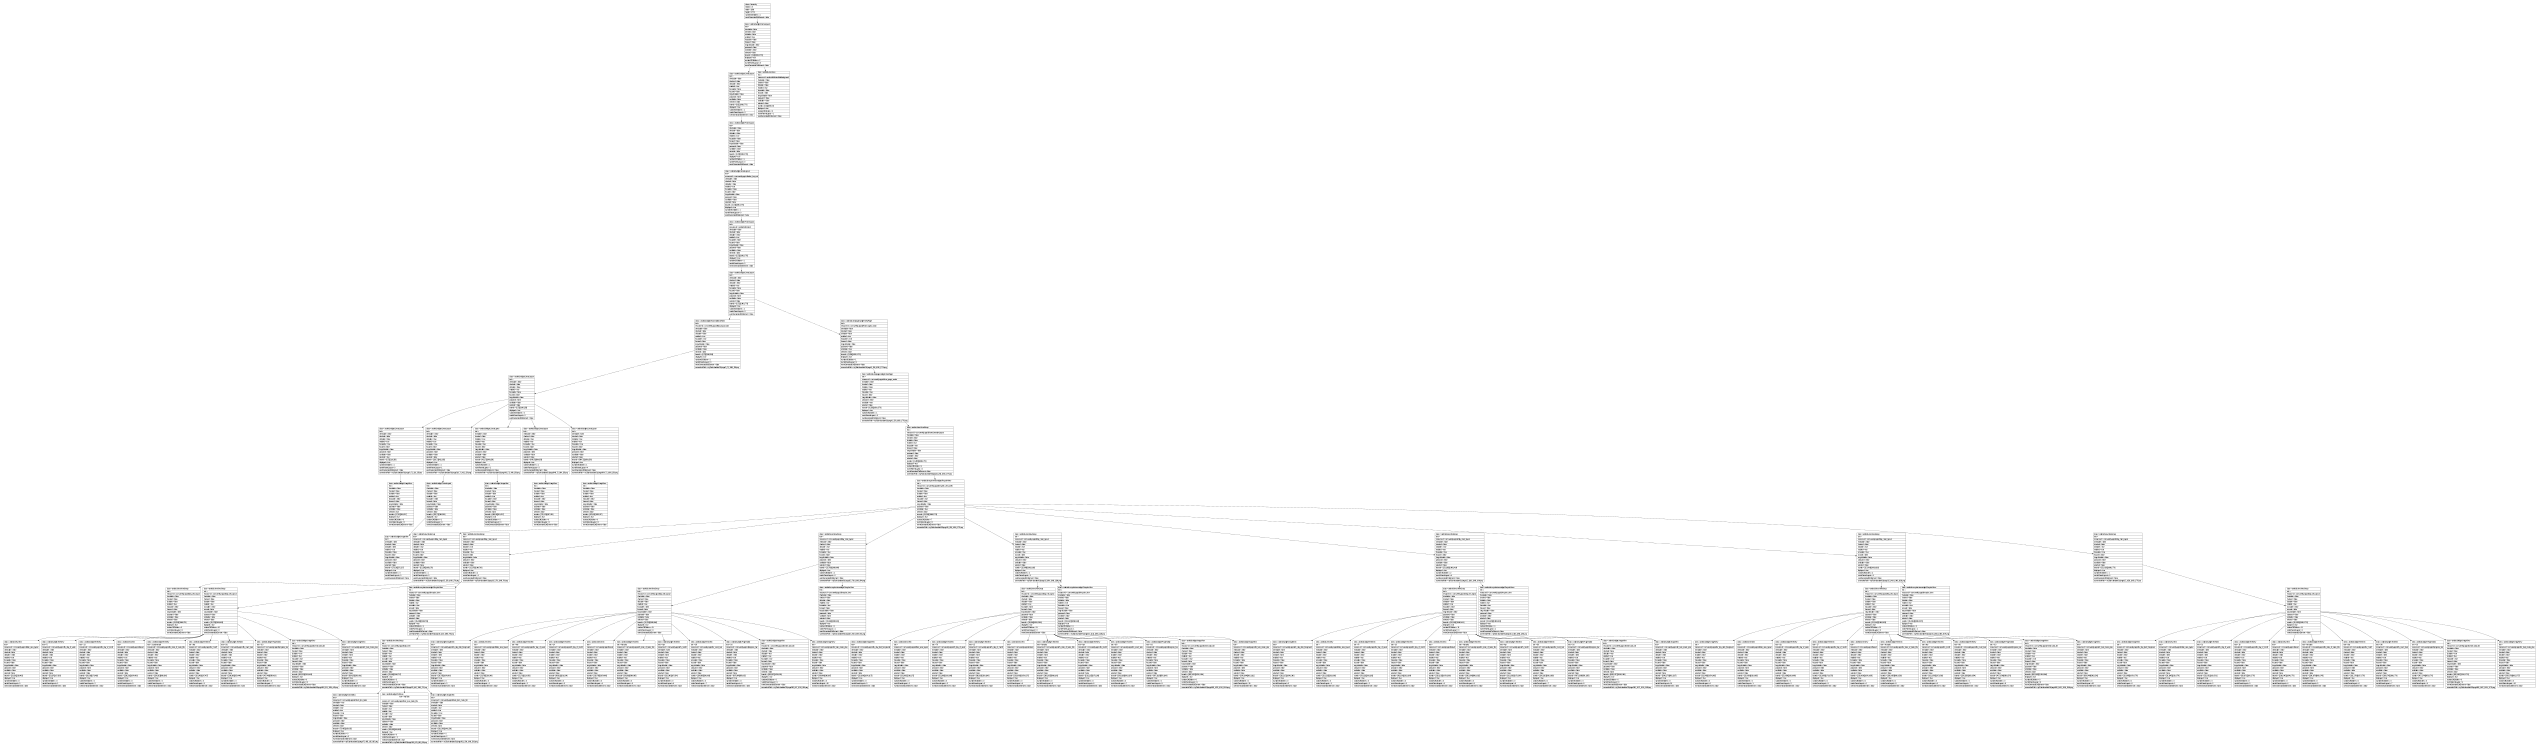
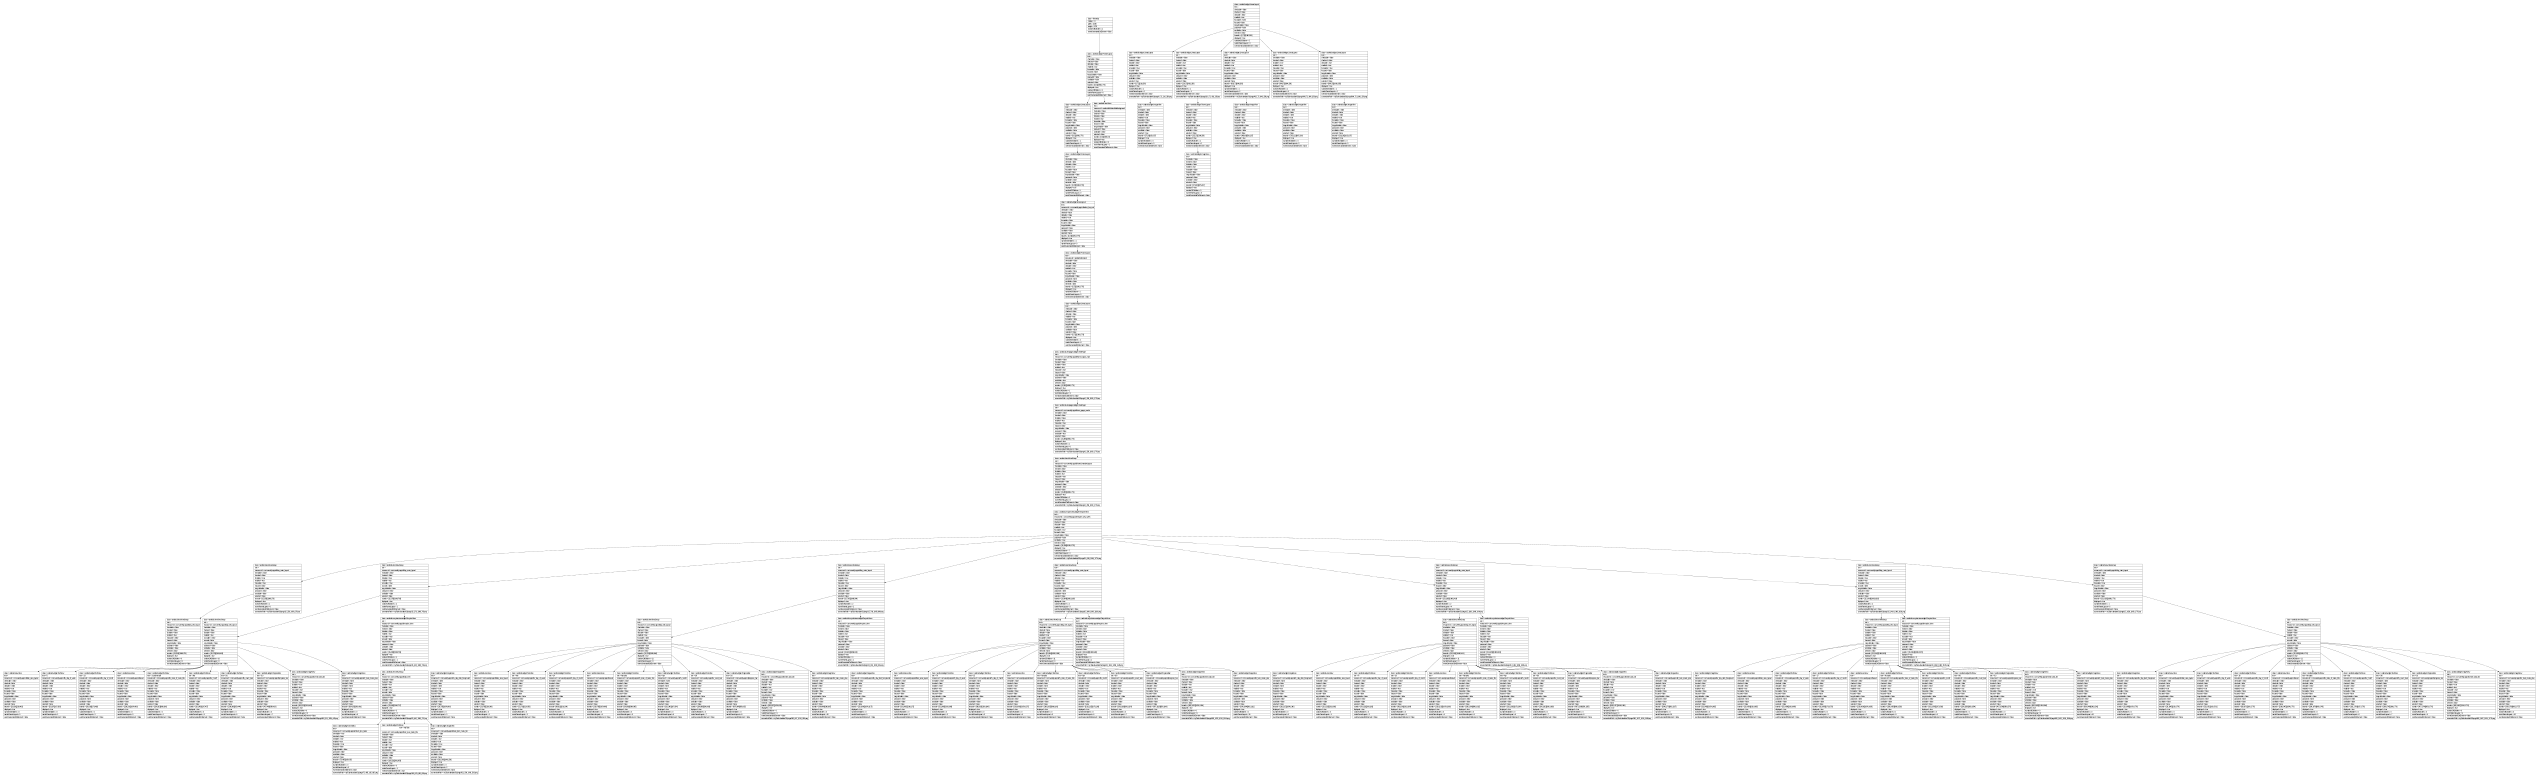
node "class = android.widget.HorizontalScrollView": removed
